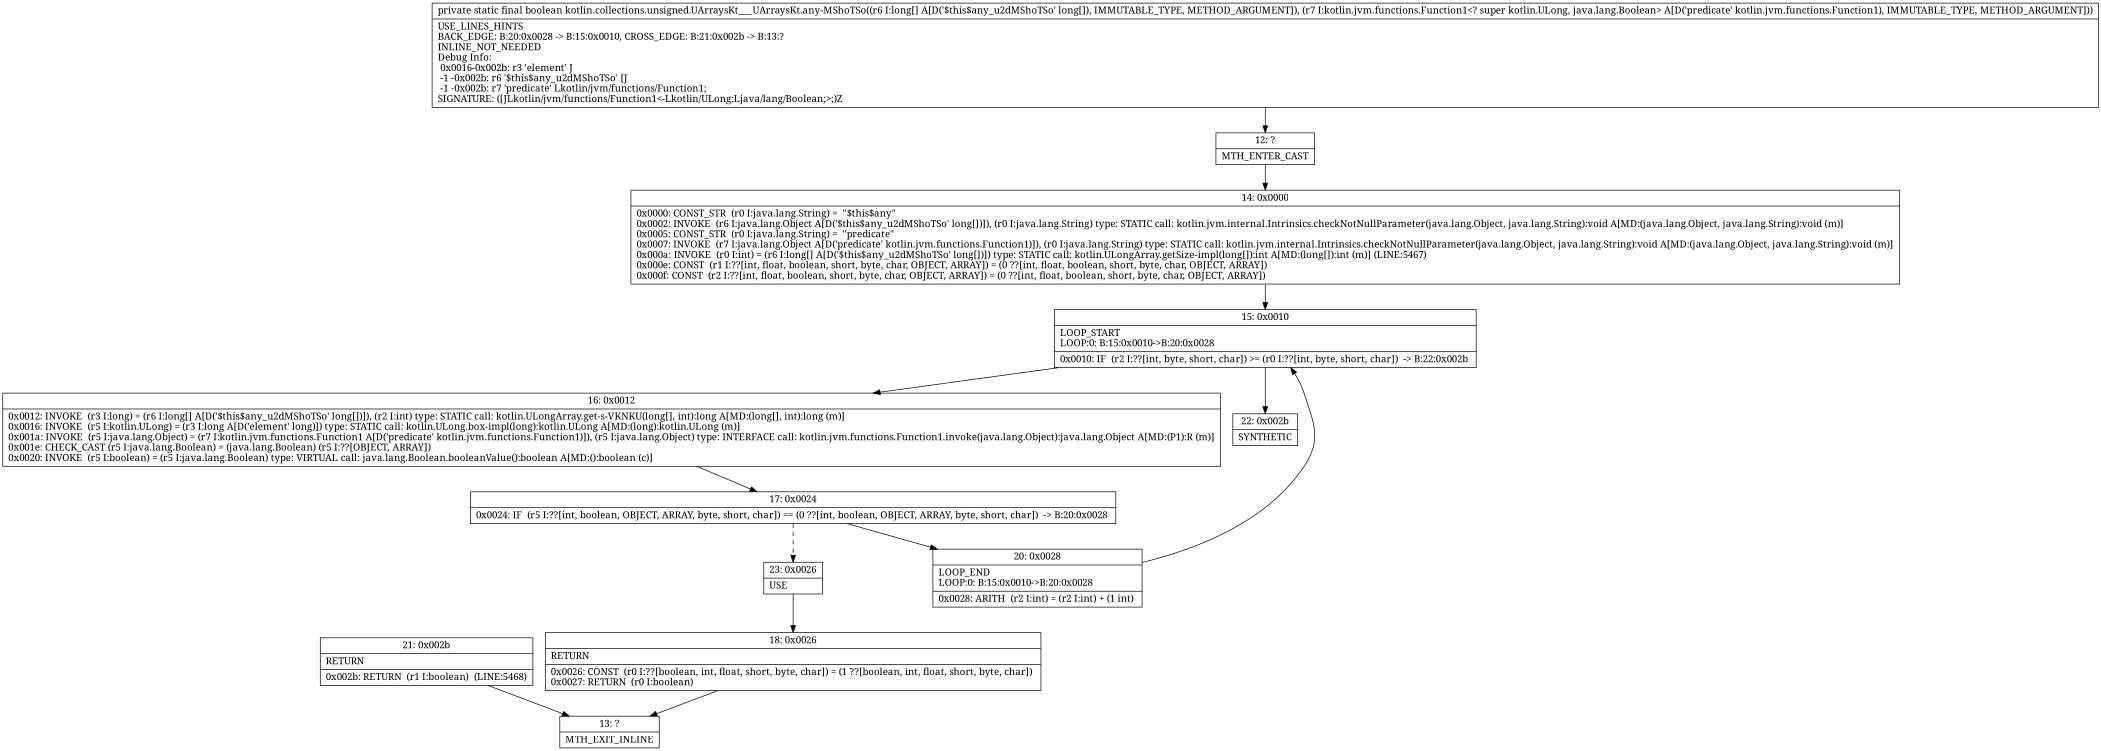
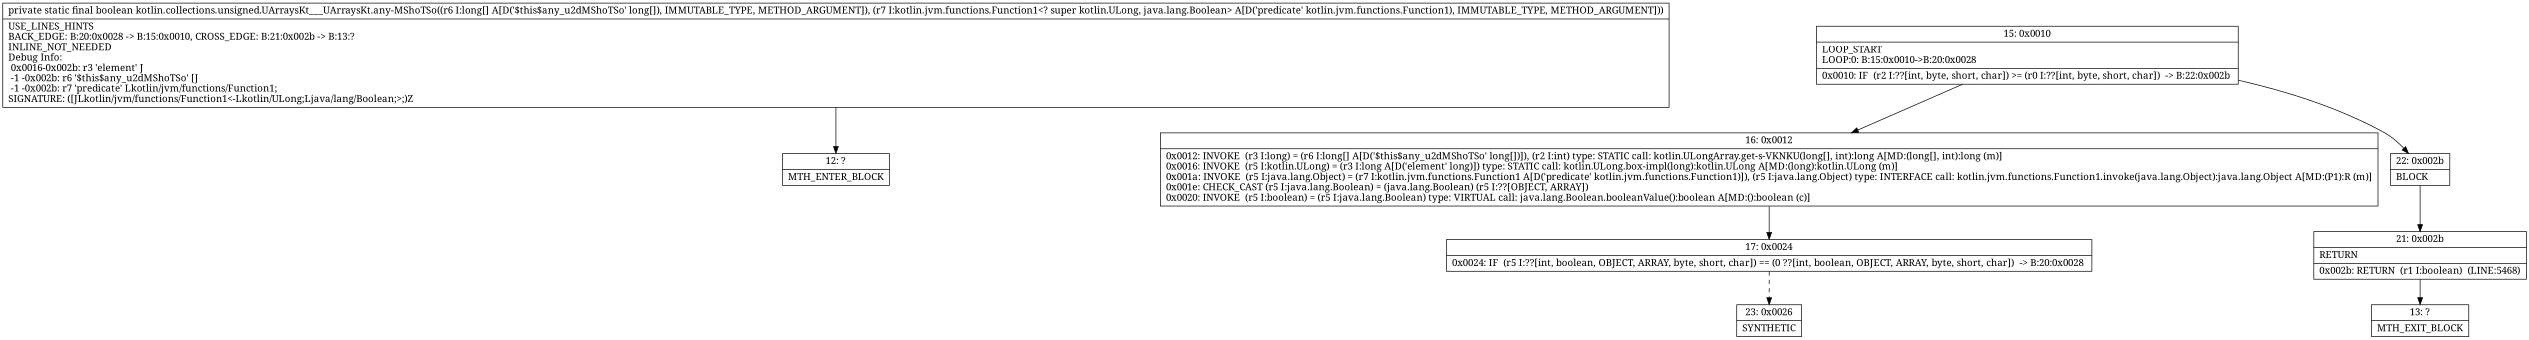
node "12: ?": text "MTH_ENTER_CAST" -> "MTH_ENTER_BLOCK"
edge "22: 0x002b" -> "21: 0x002b": added
node "14: 0x0000": removed
node "22: 0x002b": text "SYNTHETIC" -> "BLOCK"
node "20: 0x0028": removed
node "23: 0x0026": text "USE" -> "SYNTHETIC"
node "18: 0x0026": removed
node "13: ?": text "MTH_EXIT_INLINE" -> "MTH_EXIT_BLOCK"
